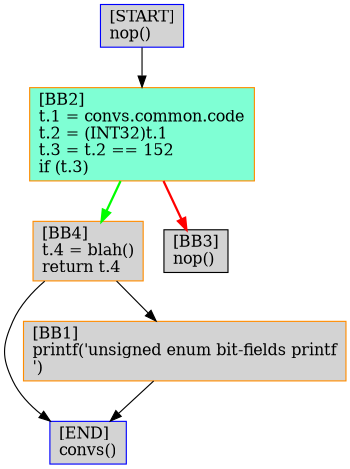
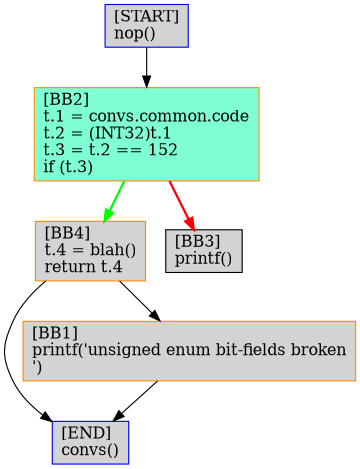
node "[BB3] nop()": label "[BB3] nop()" -> "[BB3] printf()"
node "[BB1] printf('unsigned enum bit-fields printf ')": label "[BB1] printf('unsigned enum bit-fields printf ')" -> "[BB1] printf('unsigned enum bit-fields broken ')"
